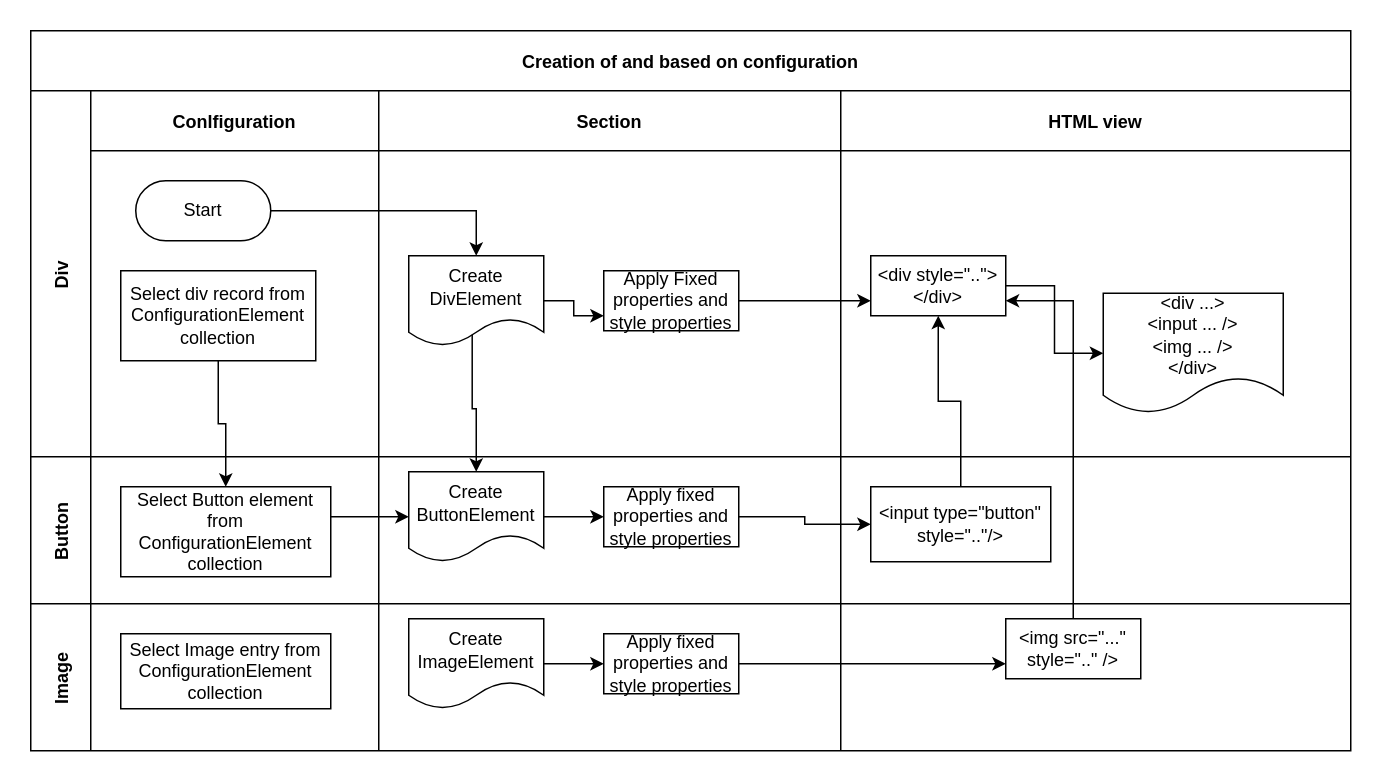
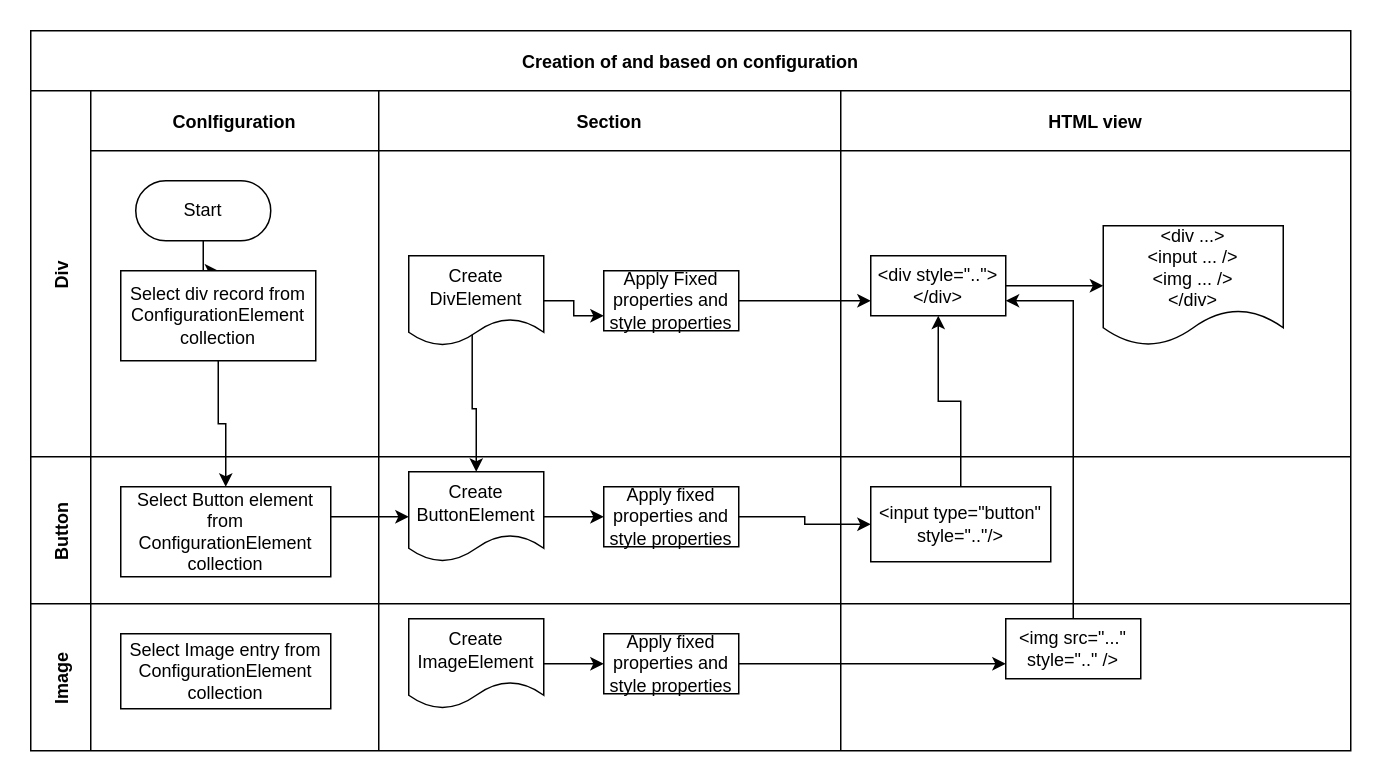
edge "Start" -> "Create DivElement": now "Start" -> "Select div record from ConfigurationElement collection"
node "<div ...> <input ... /> <img ... /> </div>": moved (1193, 353) -> (1193, 286)
